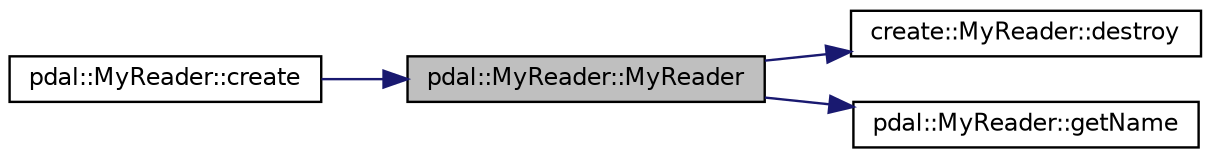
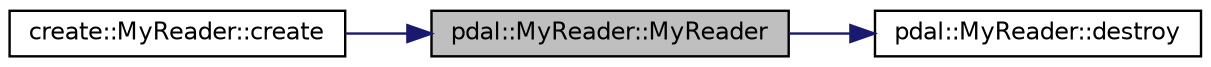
node "create::MyReader::destroy": label "create::MyReader::destroy" -> "pdal::MyReader::destroy"
node "pdal::MyReader::create": label "pdal::MyReader::create" -> "create::MyReader::create"
node "pdal::MyReader::getName": removed
